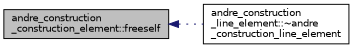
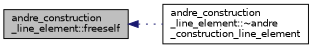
node "andre_construction _construction_element::freeself": label "andre_construction _construction_element::freeself" -> "andre_construction _line_element::freeself"
